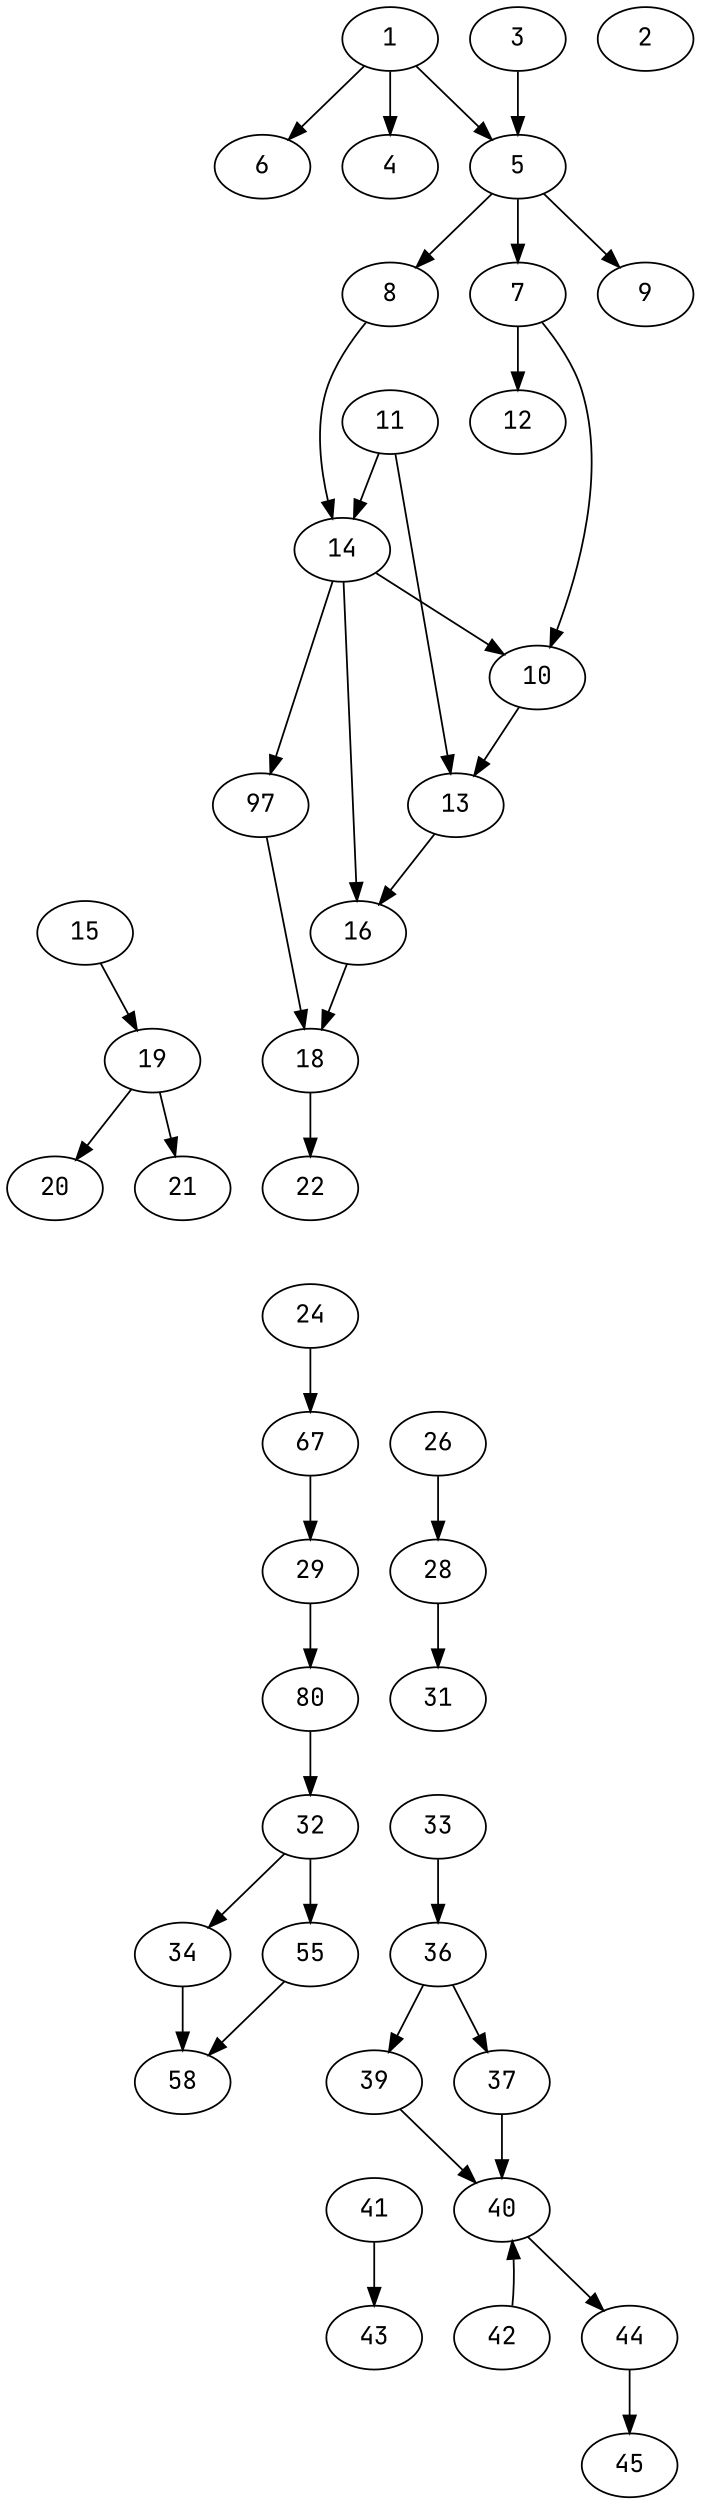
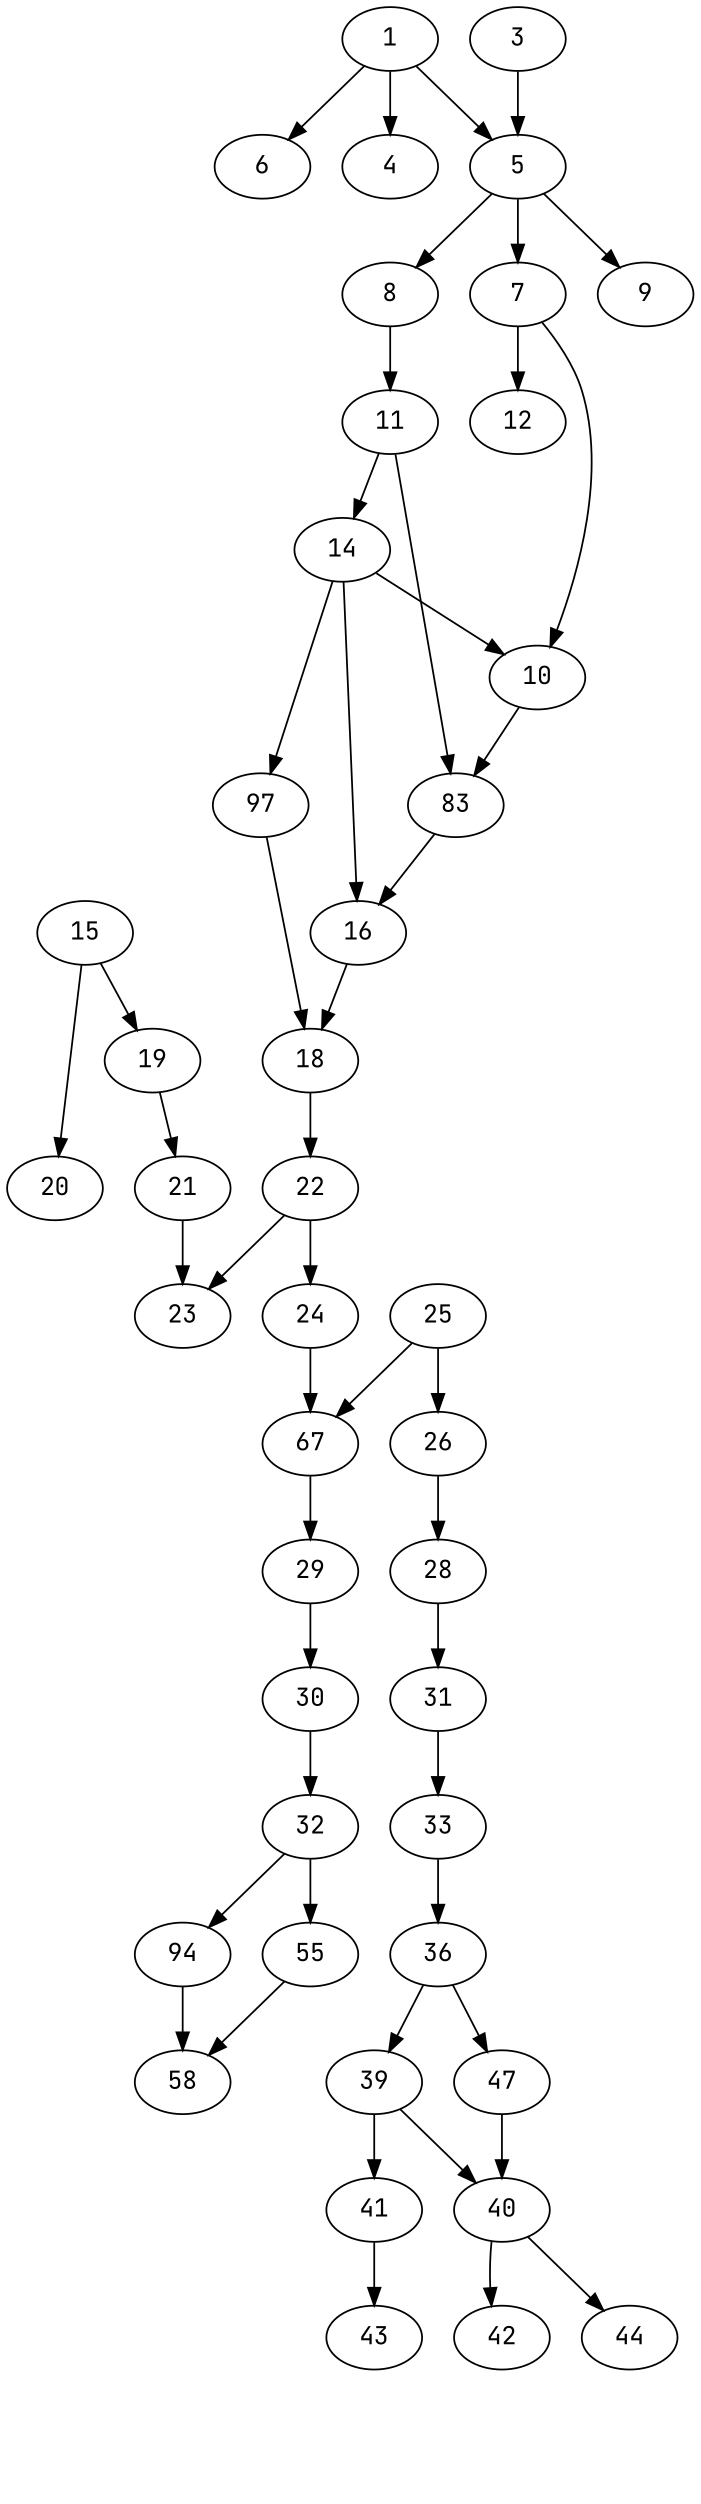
node "2": removed
edge "8" -> "14": now "8" -> "11"
node "13": label "13" -> "83"
edge "19" -> "20": now "15" -> "20"
edge "22" -> "24": added
node "23": added
node "25": added
node "80": label "80" -> "30"
edge "31" -> "33": added
node "34": label "34" -> "94"
node "37": label "37" -> "47"
edge "39" -> "41": added
edge "42" -> "40": reversed
node "45": removed
